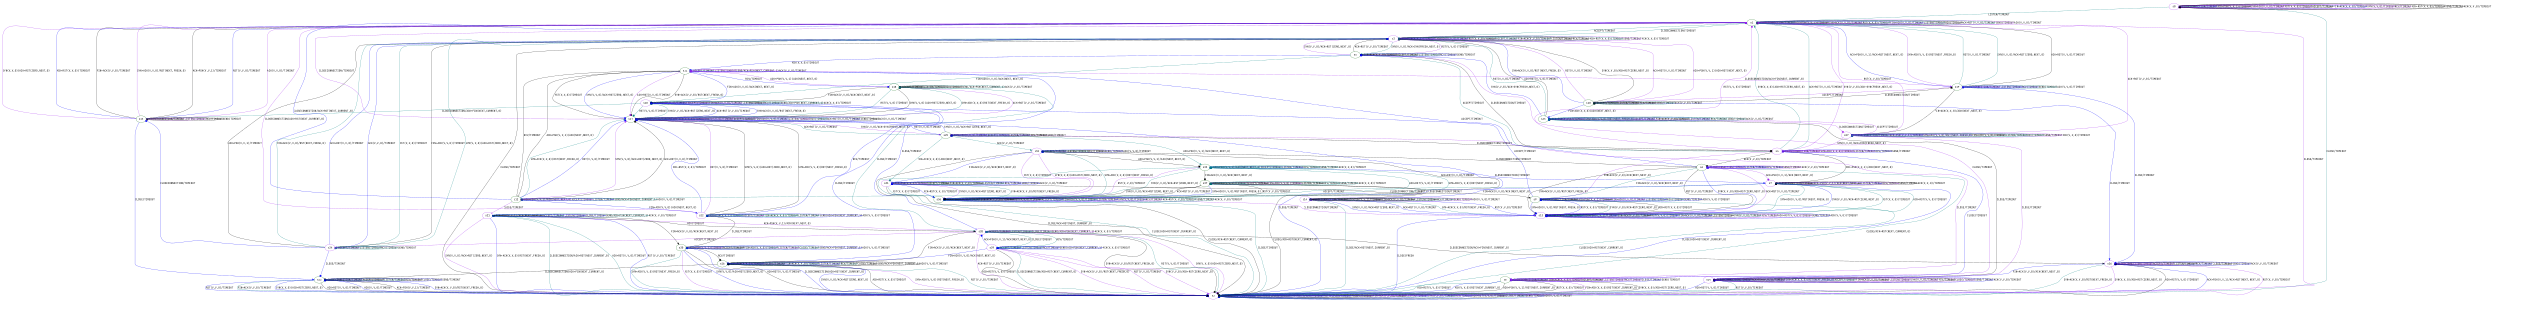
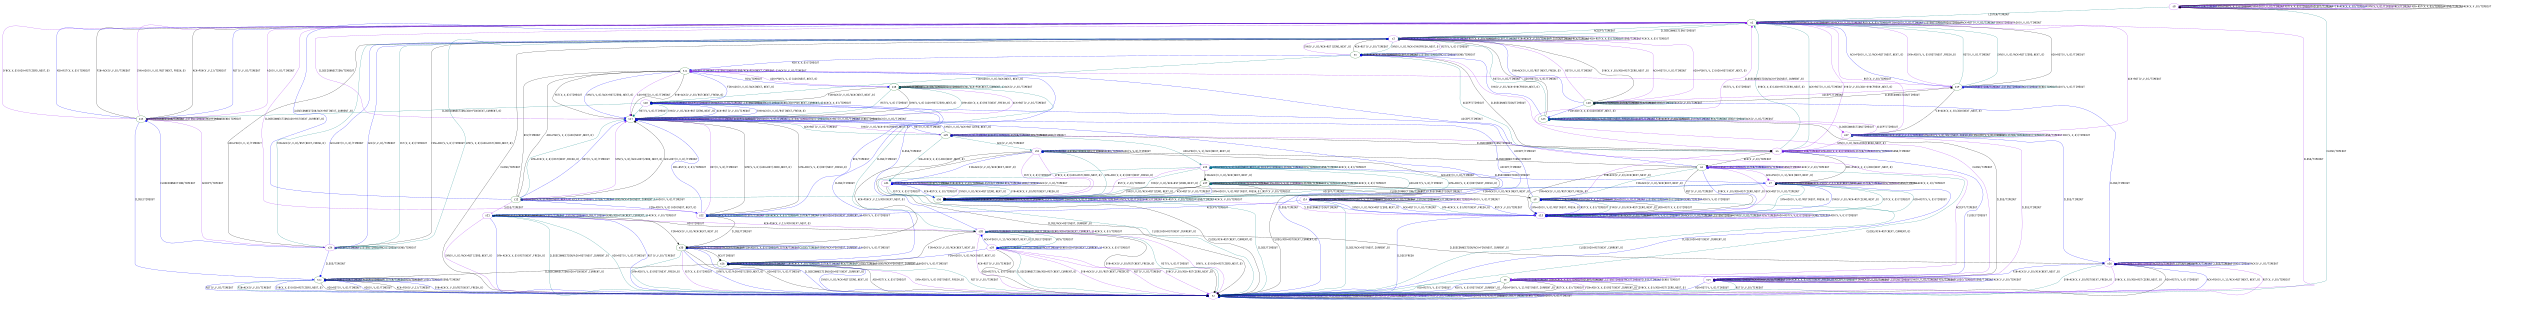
edge "s19" -> "s26": now "s27" -> "s26"
edge "s13" -> "s17": added, label "ACCEPT/TIMEOUT"
edge "s32" -> "s33": now "s32" -> "s30"
node "s33": color darkgreen -> purple
edge "s25" -> "s8": label "CLOSE/TIMEOUT" -> "ACCEPT/TIMEOUT"
edge "s14" -> "s22": added, label "ACCEPT/TIMEOUT"
edge "s20" -> "s24": now "s15" -> "s24"
